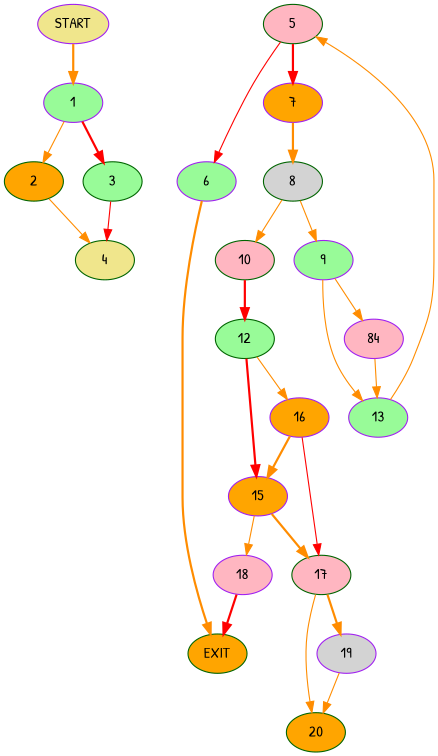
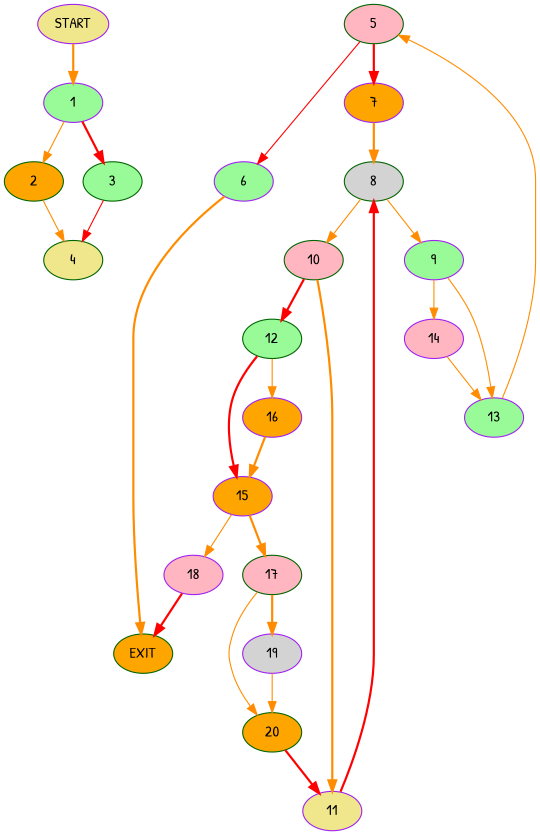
node "84": label "84" -> "14"
edge "16" -> "17": removed
node "11": added
